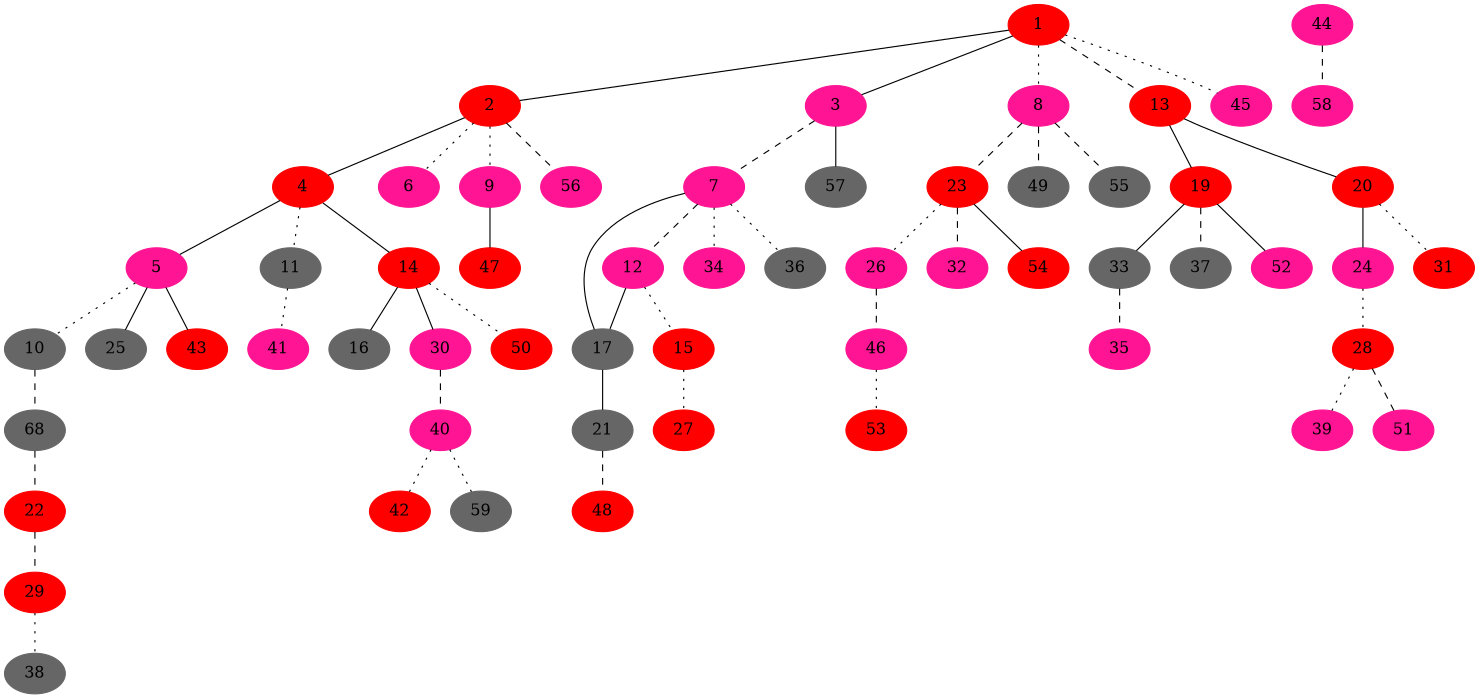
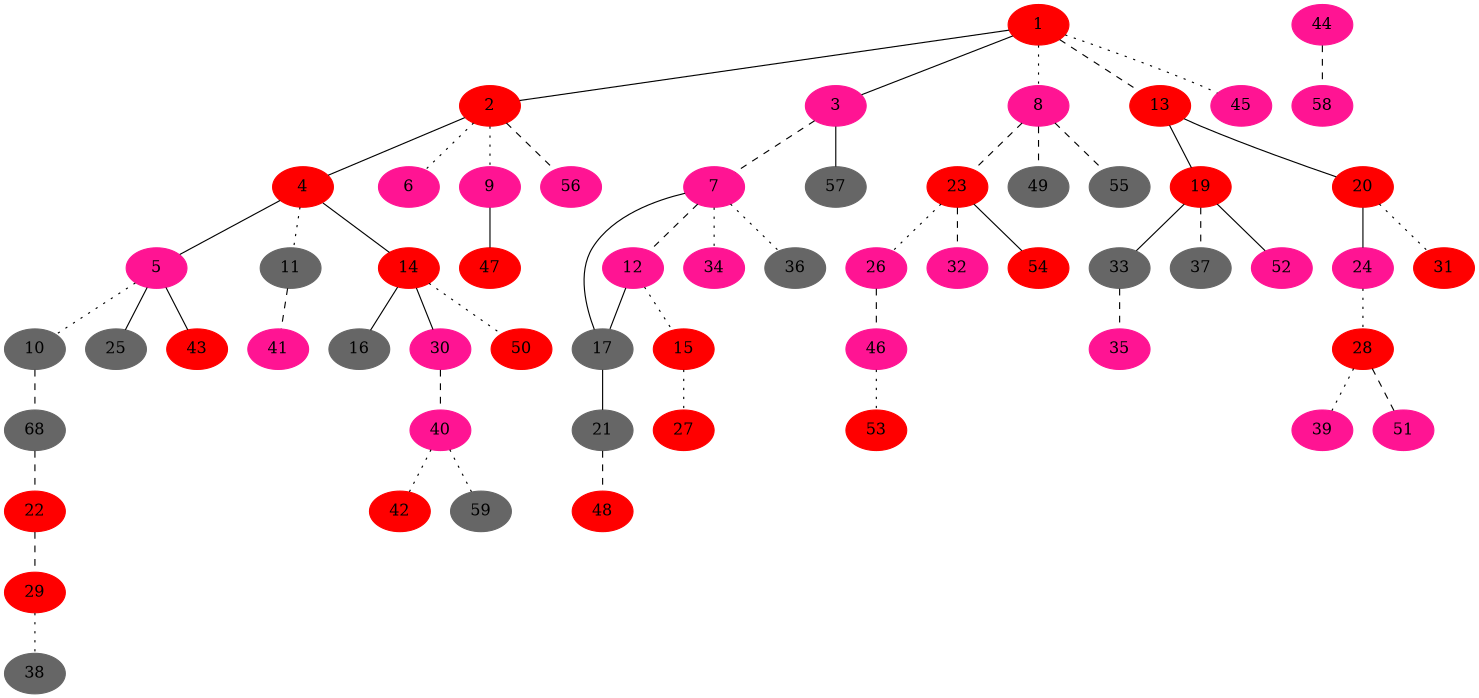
edge "11" -- "41": style dotted -> dashed
